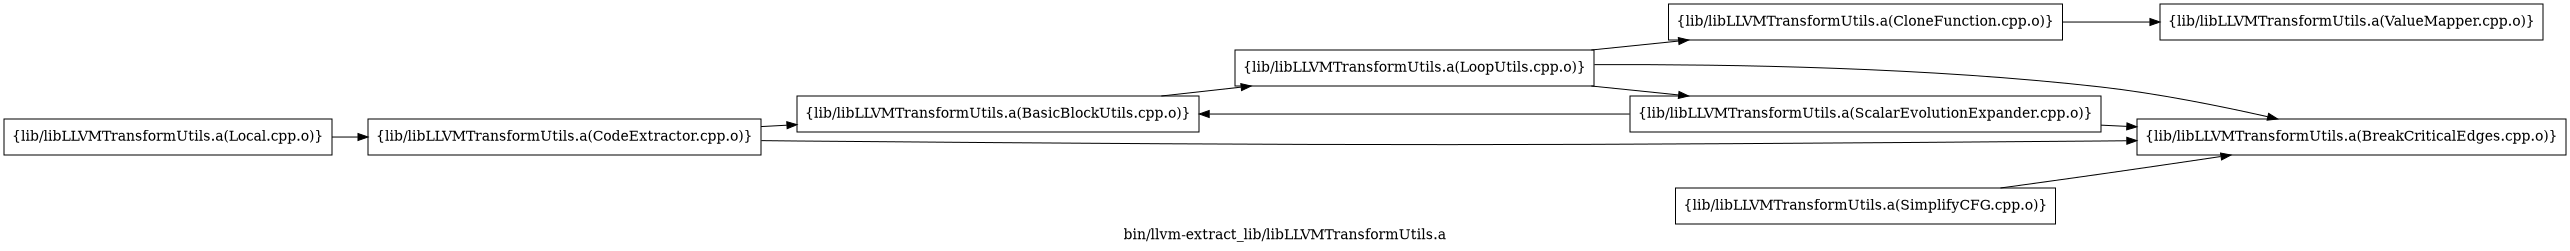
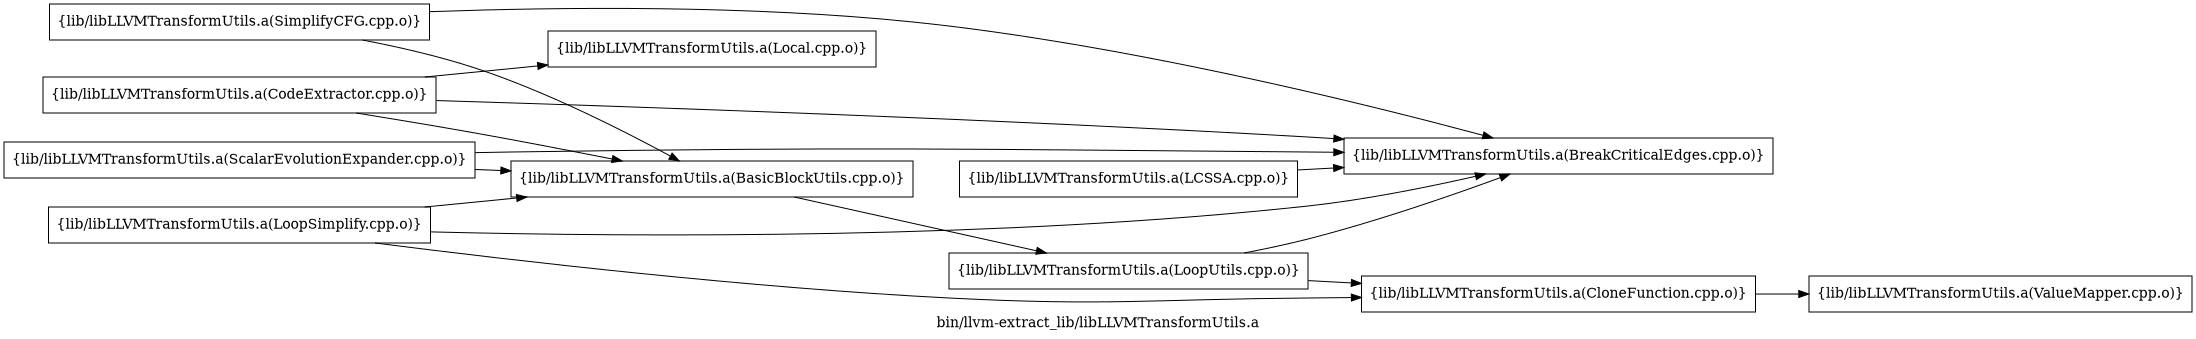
edge "{lib/libLLVMTransformUtils.a(SimplifyCFG.cpp.o)}" -> "{lib/libLLVMTransformUtils.a(BasicBlockUtils.cpp.o)}": added
edge "{lib/libLLVMTransformUtils.a(LoopUtils.cpp.o)}" -> "{lib/libLLVMTransformUtils.a(ScalarEvolutionExpander.cpp.o)}": removed
edge "{lib/libLLVMTransformUtils.a(Local.cpp.o)}" -> "{lib/libLLVMTransformUtils.a(CodeExtractor.cpp.o)}": reversed
node "{lib/libLLVMTransformUtils.a(LCSSA.cpp.o)}": added
node "{lib/libLLVMTransformUtils.a(LoopSimplify.cpp.o)}": added
